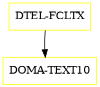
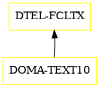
edge "DTEL-FCLTX" -> "DOMA-TEXT10": reversed
